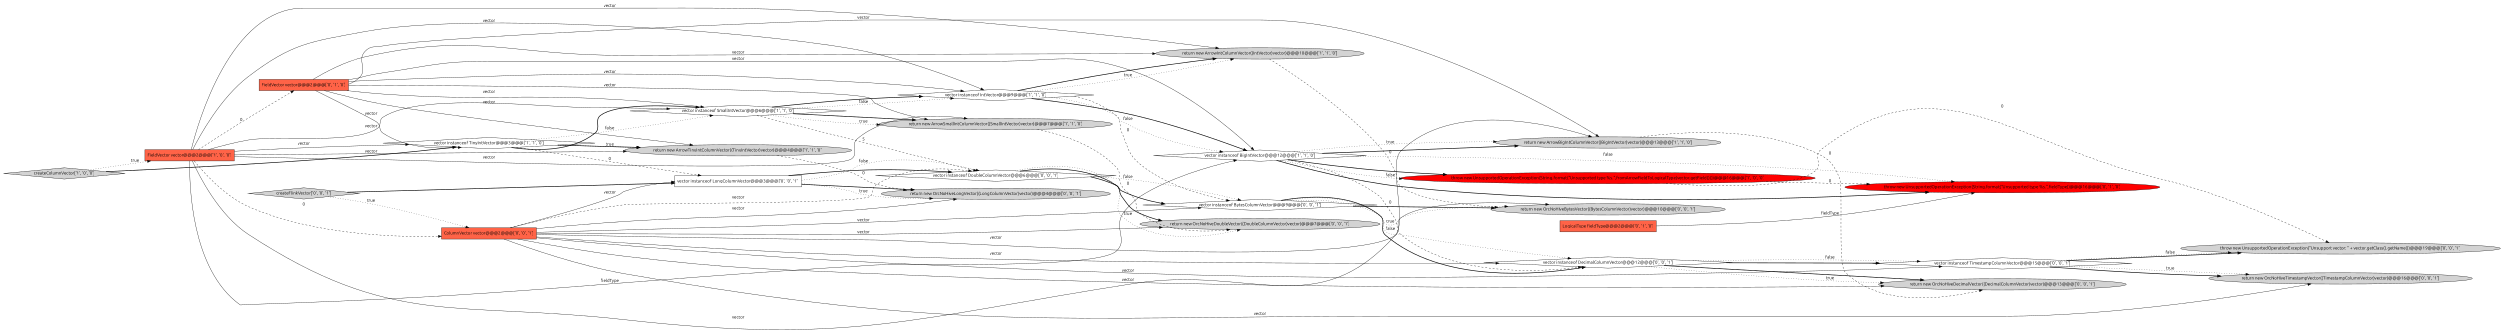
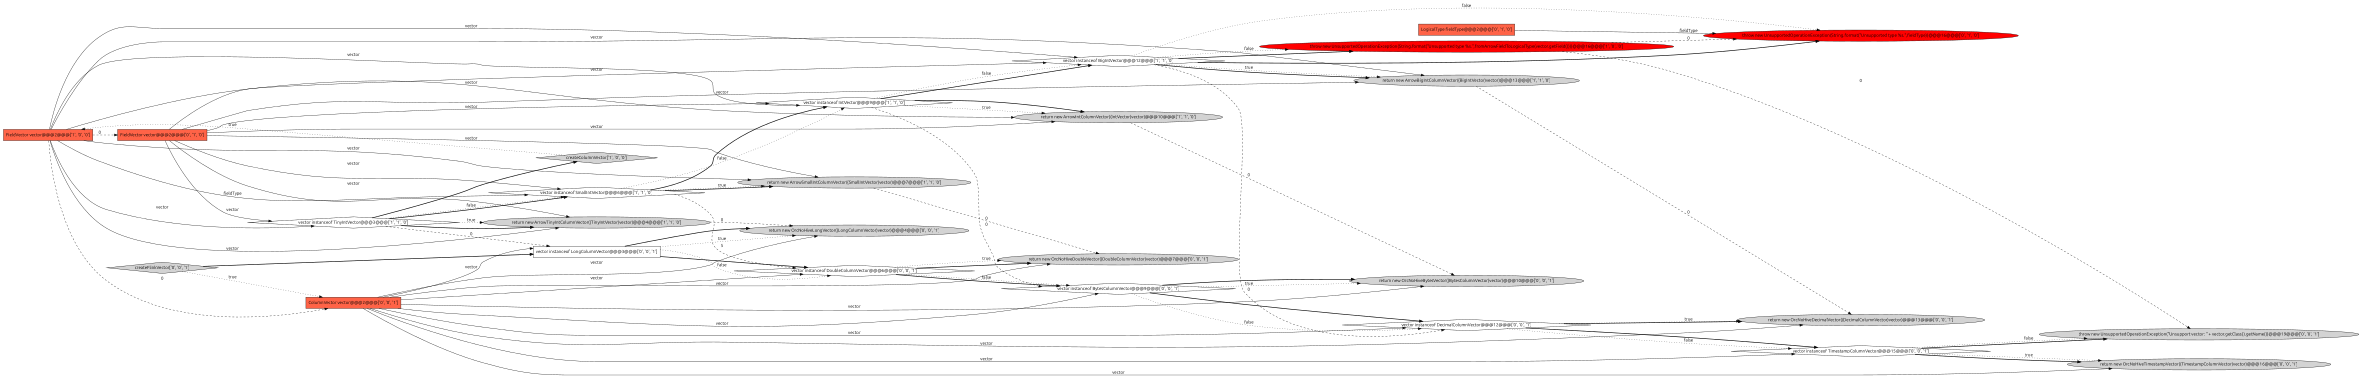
edge "FieldVector vector@@@2@@@['1', '0', '0']" -> "vector instanceof SmallIntVector@@@6@@@['1', '1', '0']": label "vector" -> "fieldType"
edge "createColumnVector['1', '0', '0']" -> "vector instanceof TinyIntVector@@@3@@@['1', '1', '0']": reversed
edge "ColumnVector vector@@@2@@@['0', '0', '1']" -> "vector instanceof DoubleColumnVector@@@6@@@['0', '0', '1']": style dashed -> solid
edge "FieldVector vector@@@2@@@['1', '0', '0']" -> "vector instanceof BigIntVector@@@12@@@['1', '1', '0']": label "fieldType" -> "vector"
